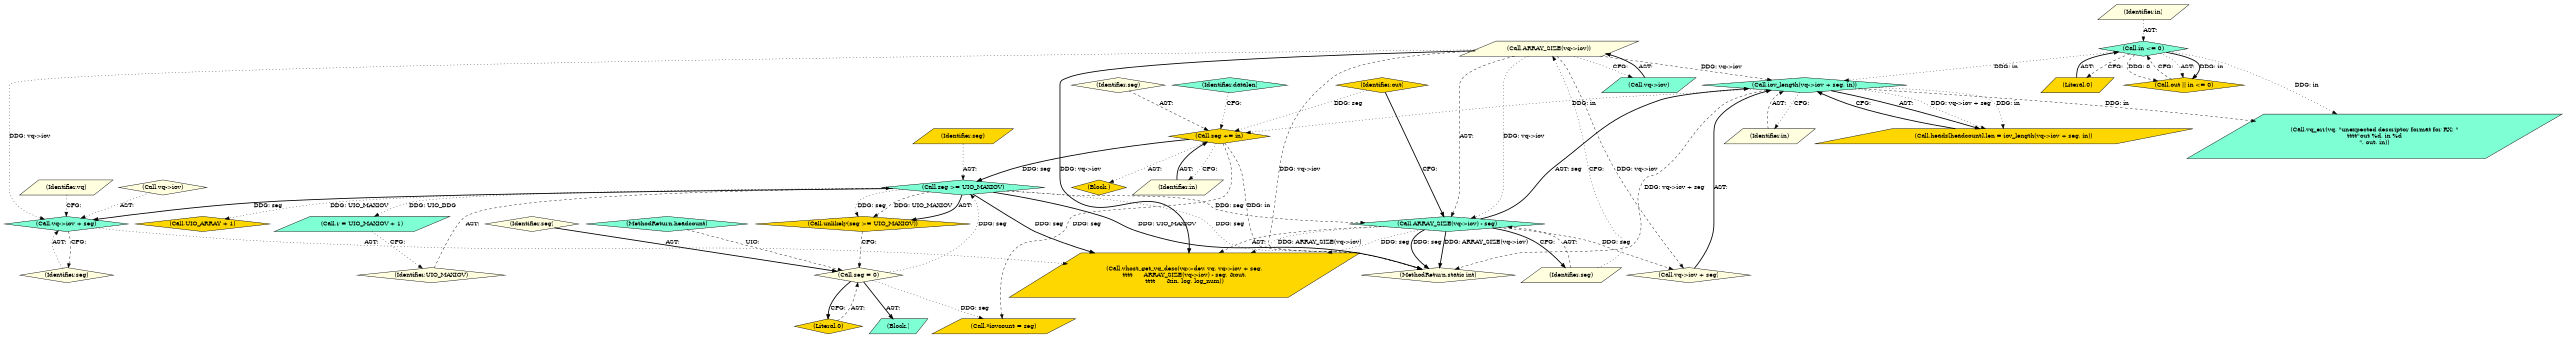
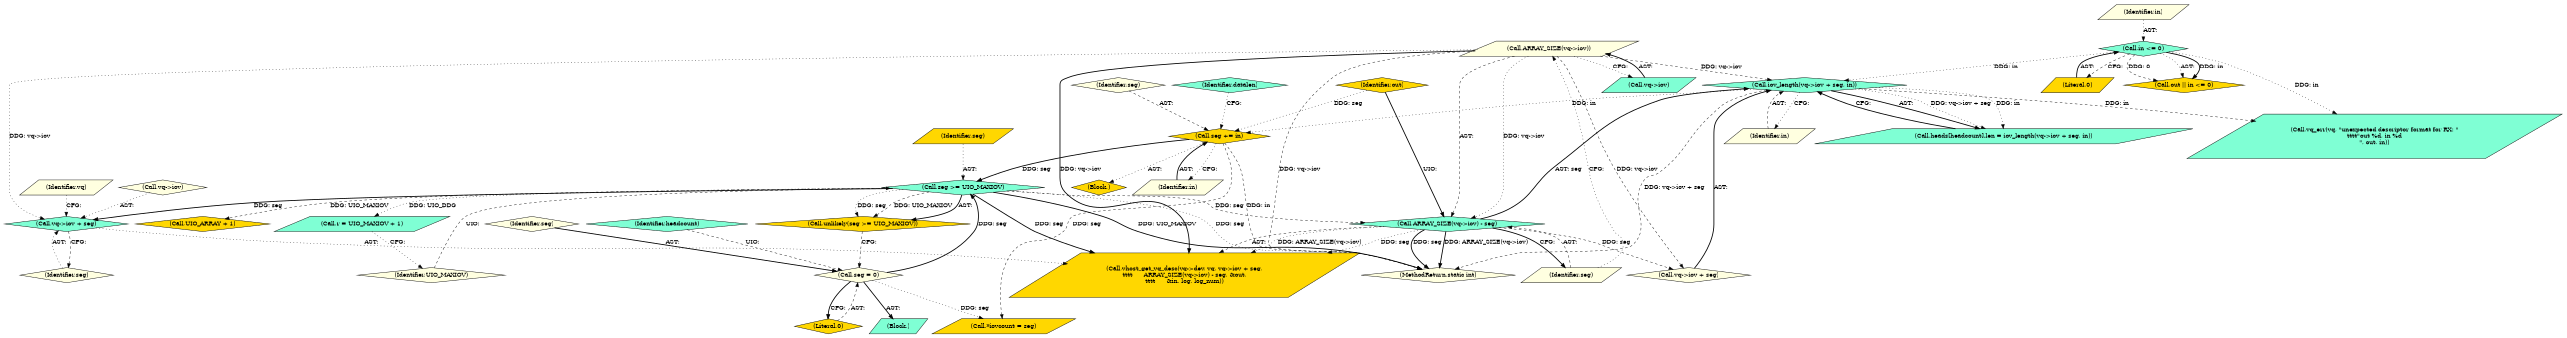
edge "(Call,out || in <= 0)" -> "(Call,in <= 0)": removed, label "CFG:"
node "(Call,heads[headcount].len = iov_length(vq->iov + seg, in))": fillcolor gold -> aquamarine
edge "(Identifier,out)" -> "(Call,ARRAY_SIZE(vq->iov) - seg)": label "CFG: " -> "UIO: "
edge "(Call,seg >= UIO_MAXIOV)" -> "(Call,UIO_ARRAY + 1)": style dotted -> dashed
edge "(Identifier,UIO_MAXIOV)" -> "(Call,seg >= UIO_MAXIOV)": label "AST: " -> "UIO: "
node "(MethodReturn,headcount)": label "(MethodReturn,headcount)" -> "(Identifier,headcount)"
edge "(Call,seg = 0)" -> "(Call,seg >= UIO_MAXIOV)": style dotted -> bold
